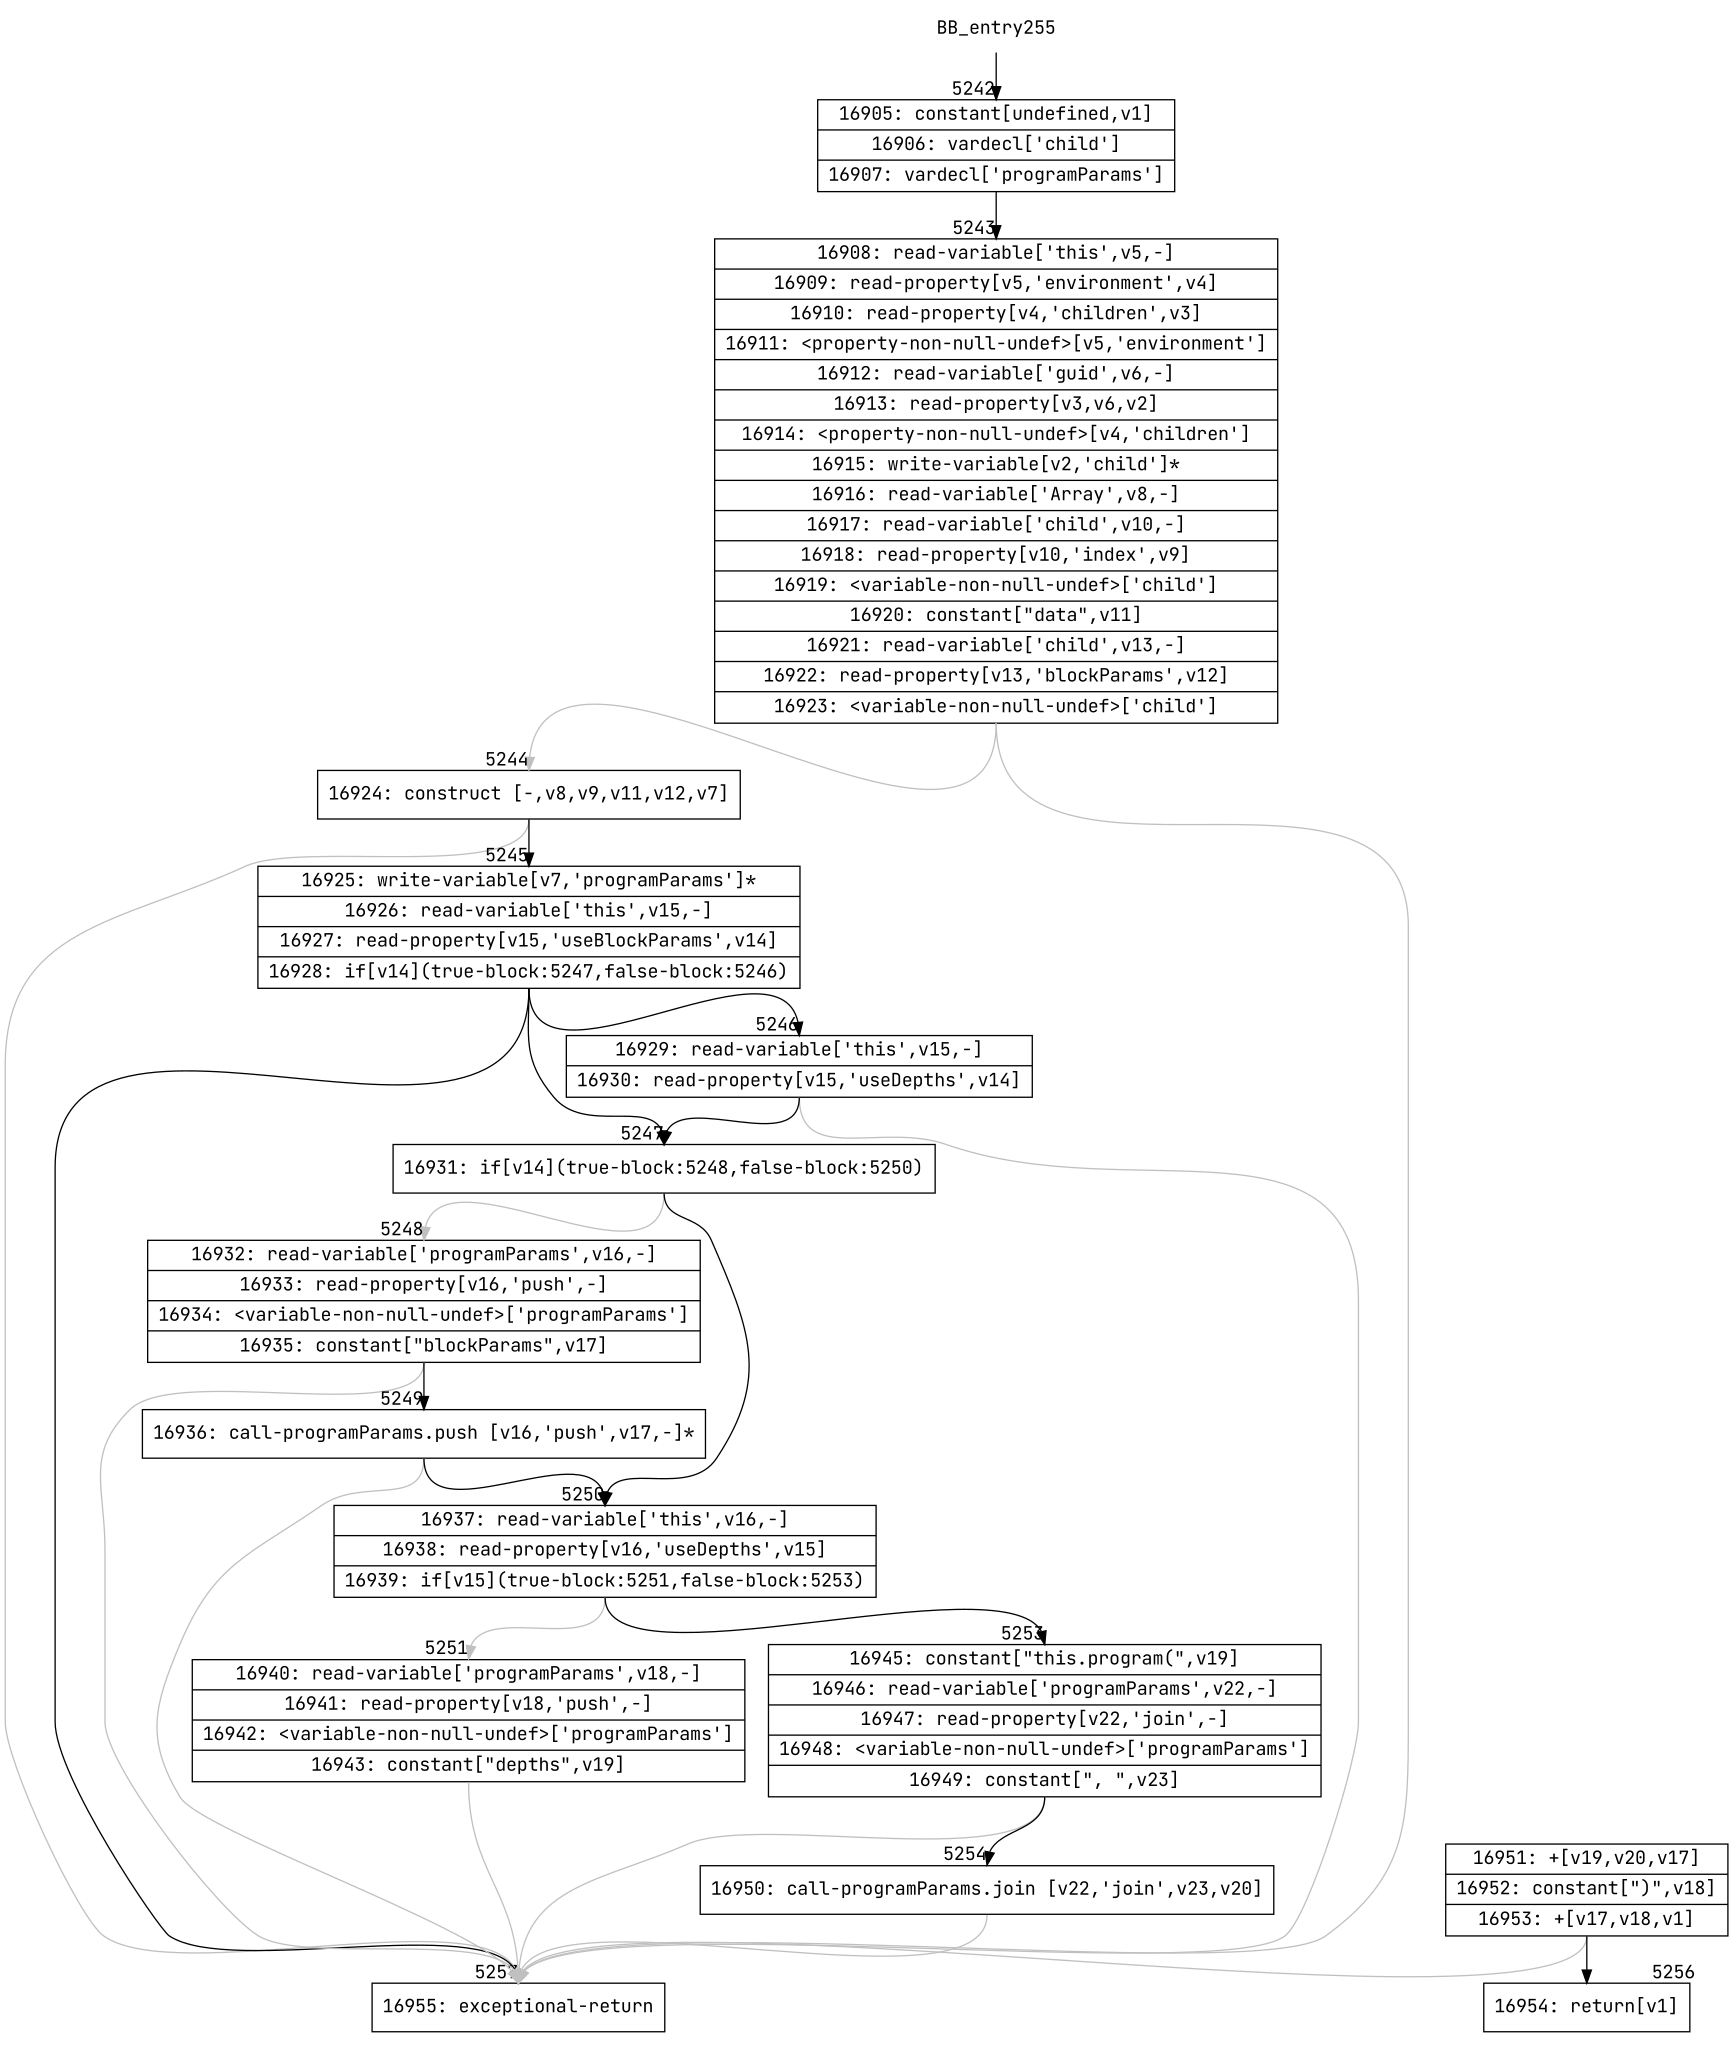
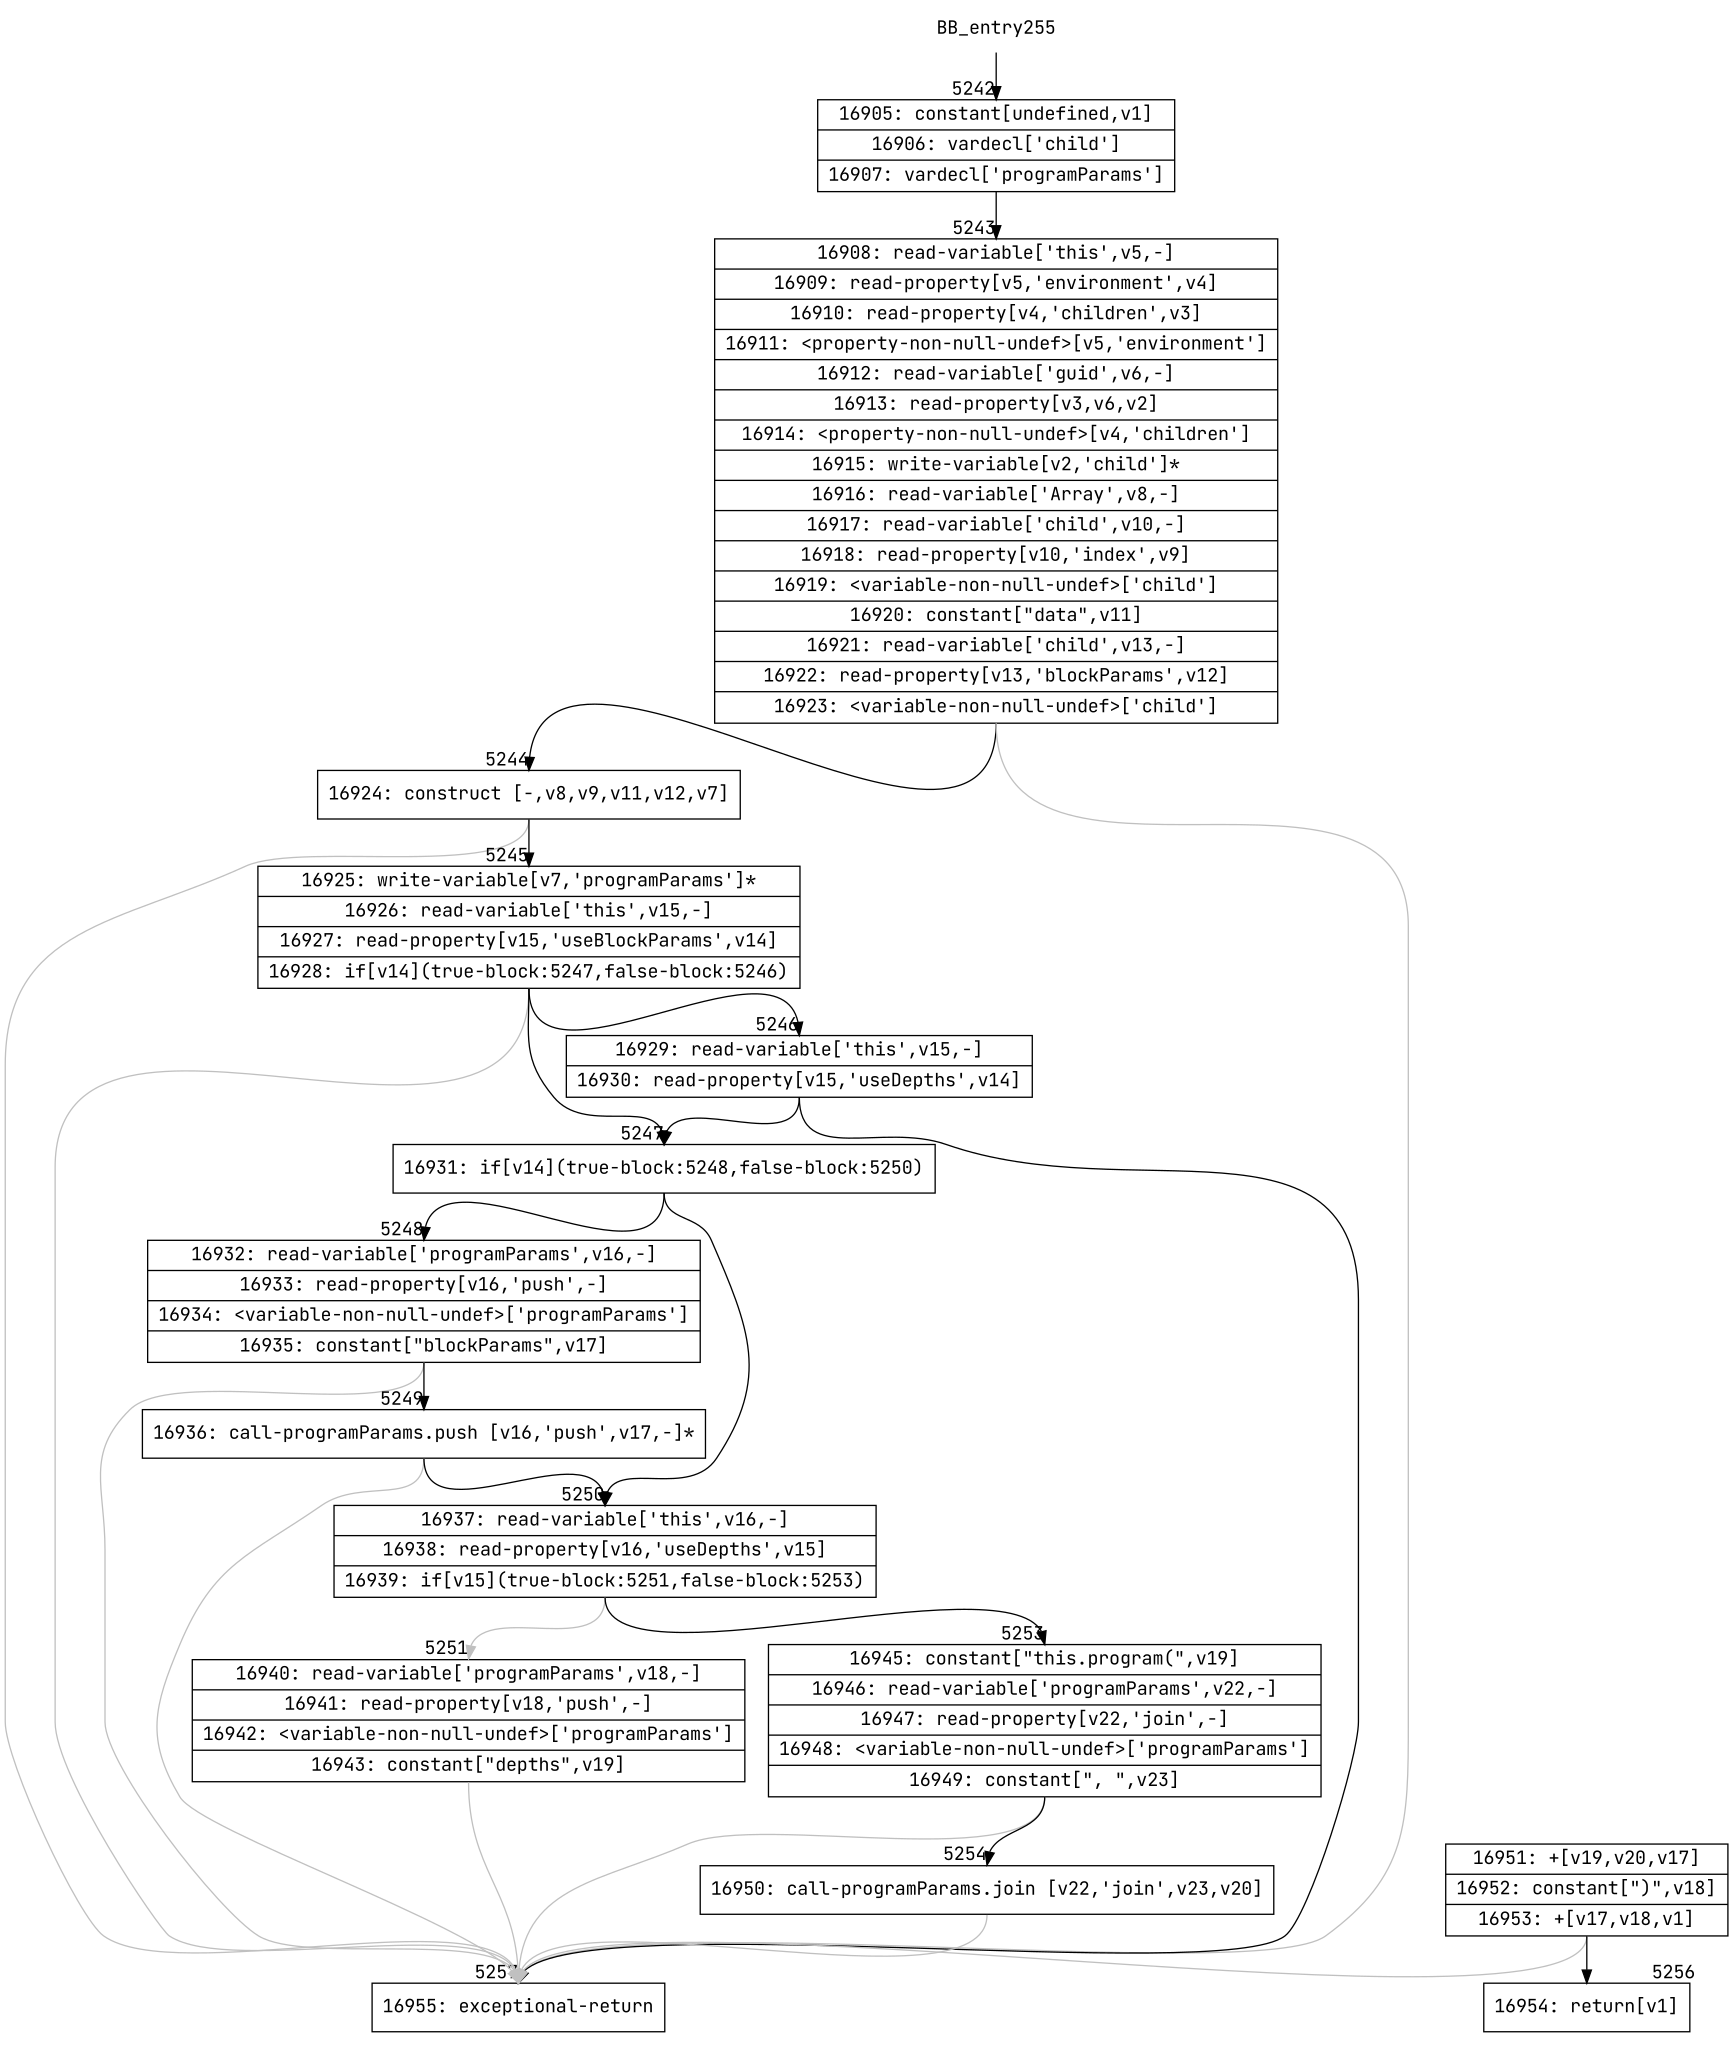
edge "16908: read-variable['this',v5,-]" -> "16924: construct [-,v8,v9,v11,v12,v7]": color gray -> black
edge "16931: if[v14](true-block:5248,false-block:5250)" -> "16932: read-variable['programParams',v16,-]": color gray -> black
edge "16925: write-variable[v7,'programParams']*" -> "16955: exceptional-return": color black -> gray
edge "16929: read-variable['this',v15,-]" -> "16955: exceptional-return": color gray -> black
